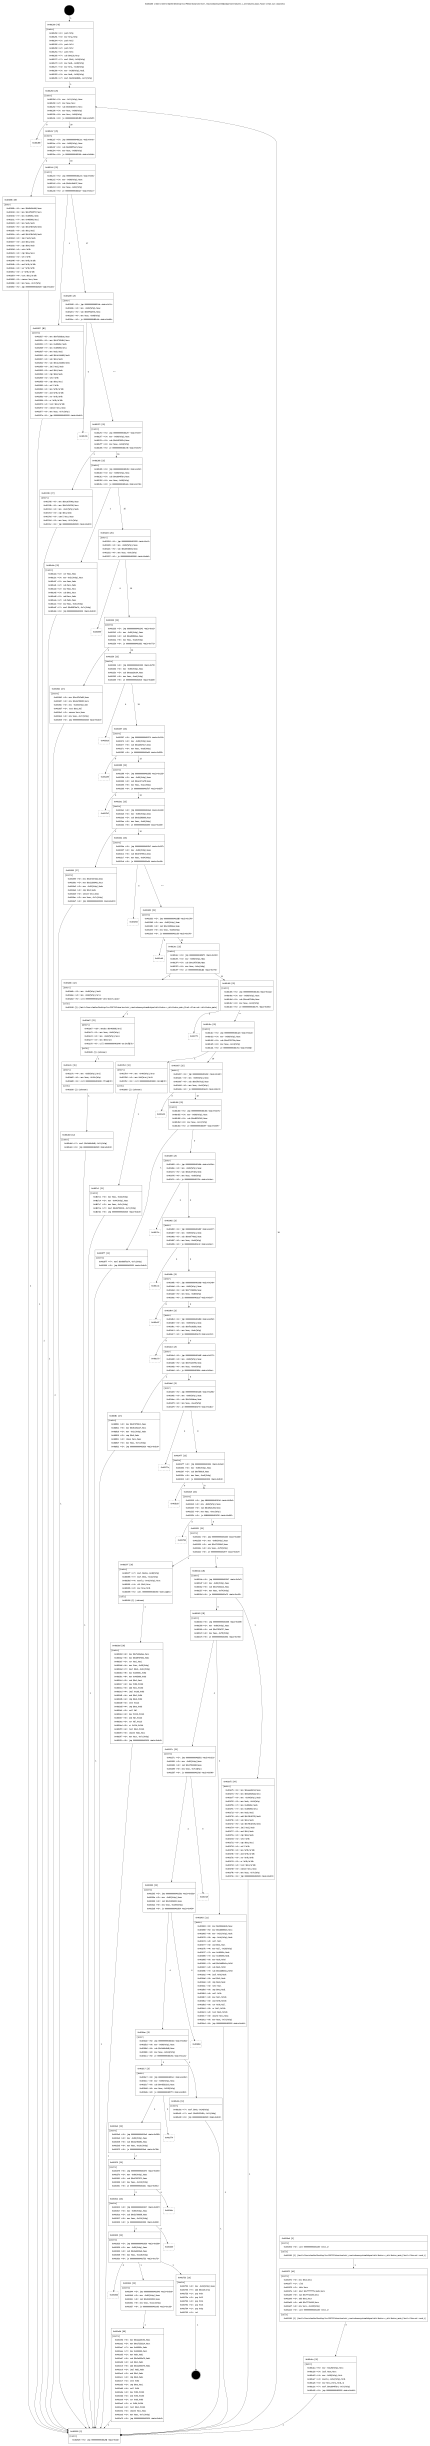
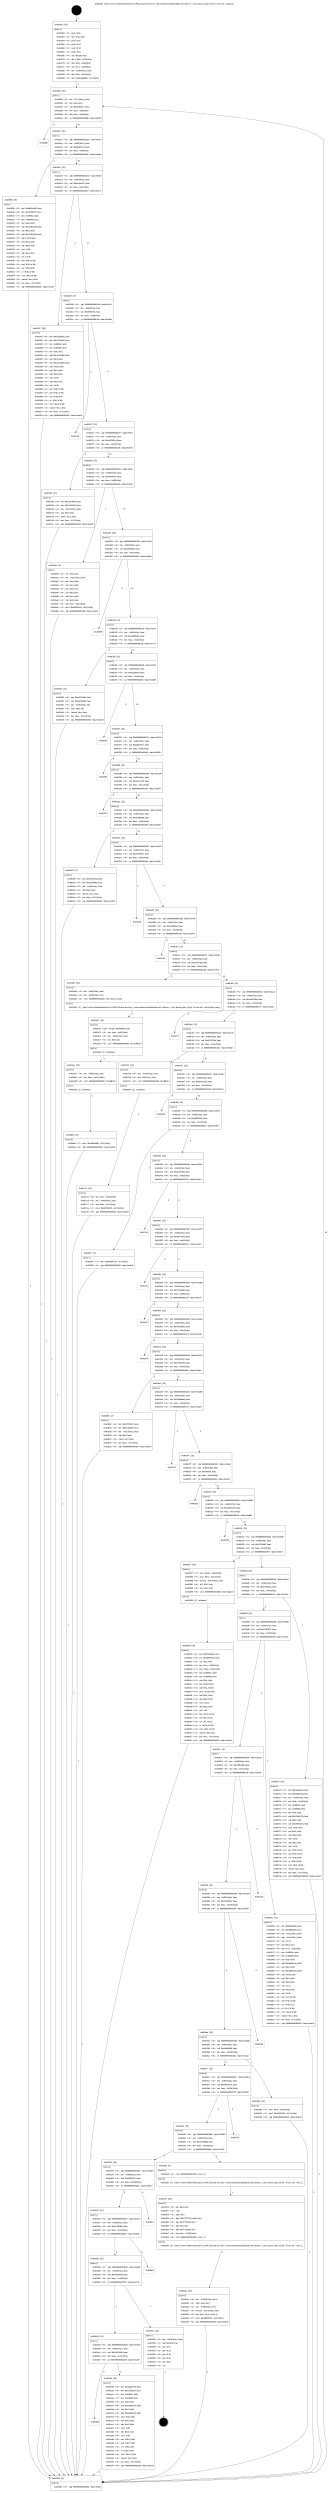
edge "0x4015e0 [25]" -> "0x4019ed [5]": added, label "1"
edge "0x40162b [25]" -> "0x40165d": now "0x401644 [25]" -> "0x40165d"
